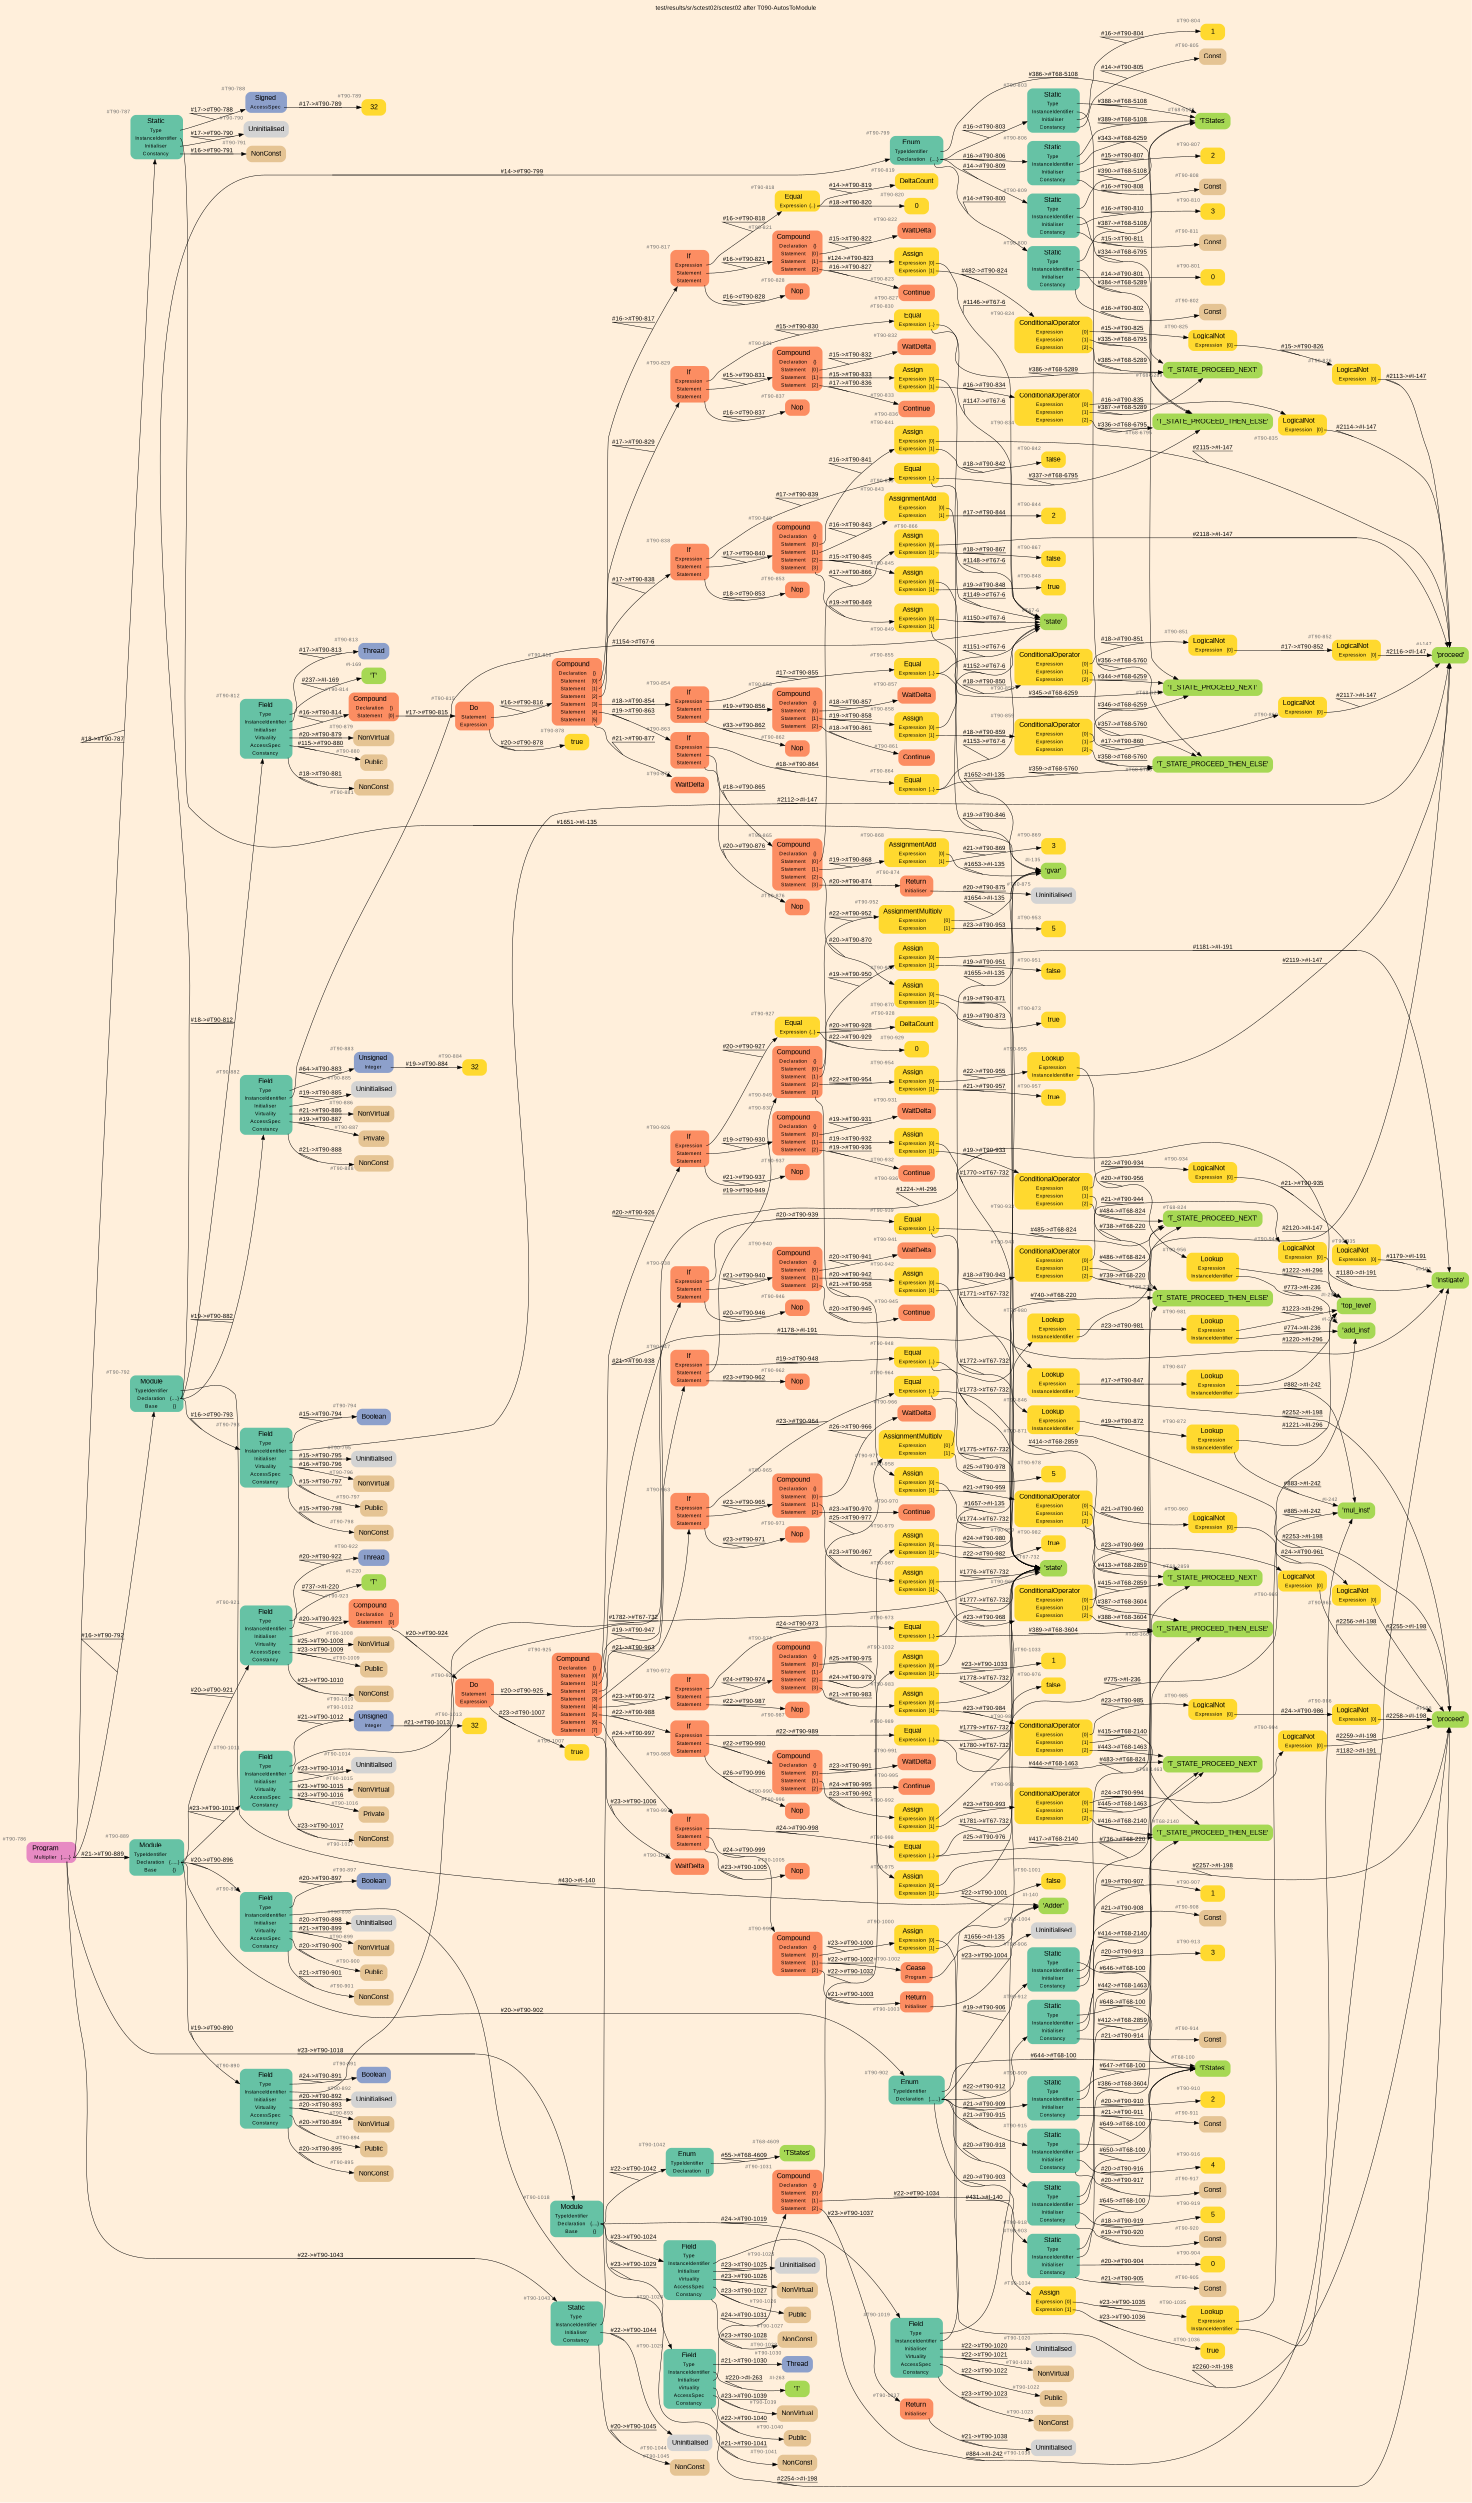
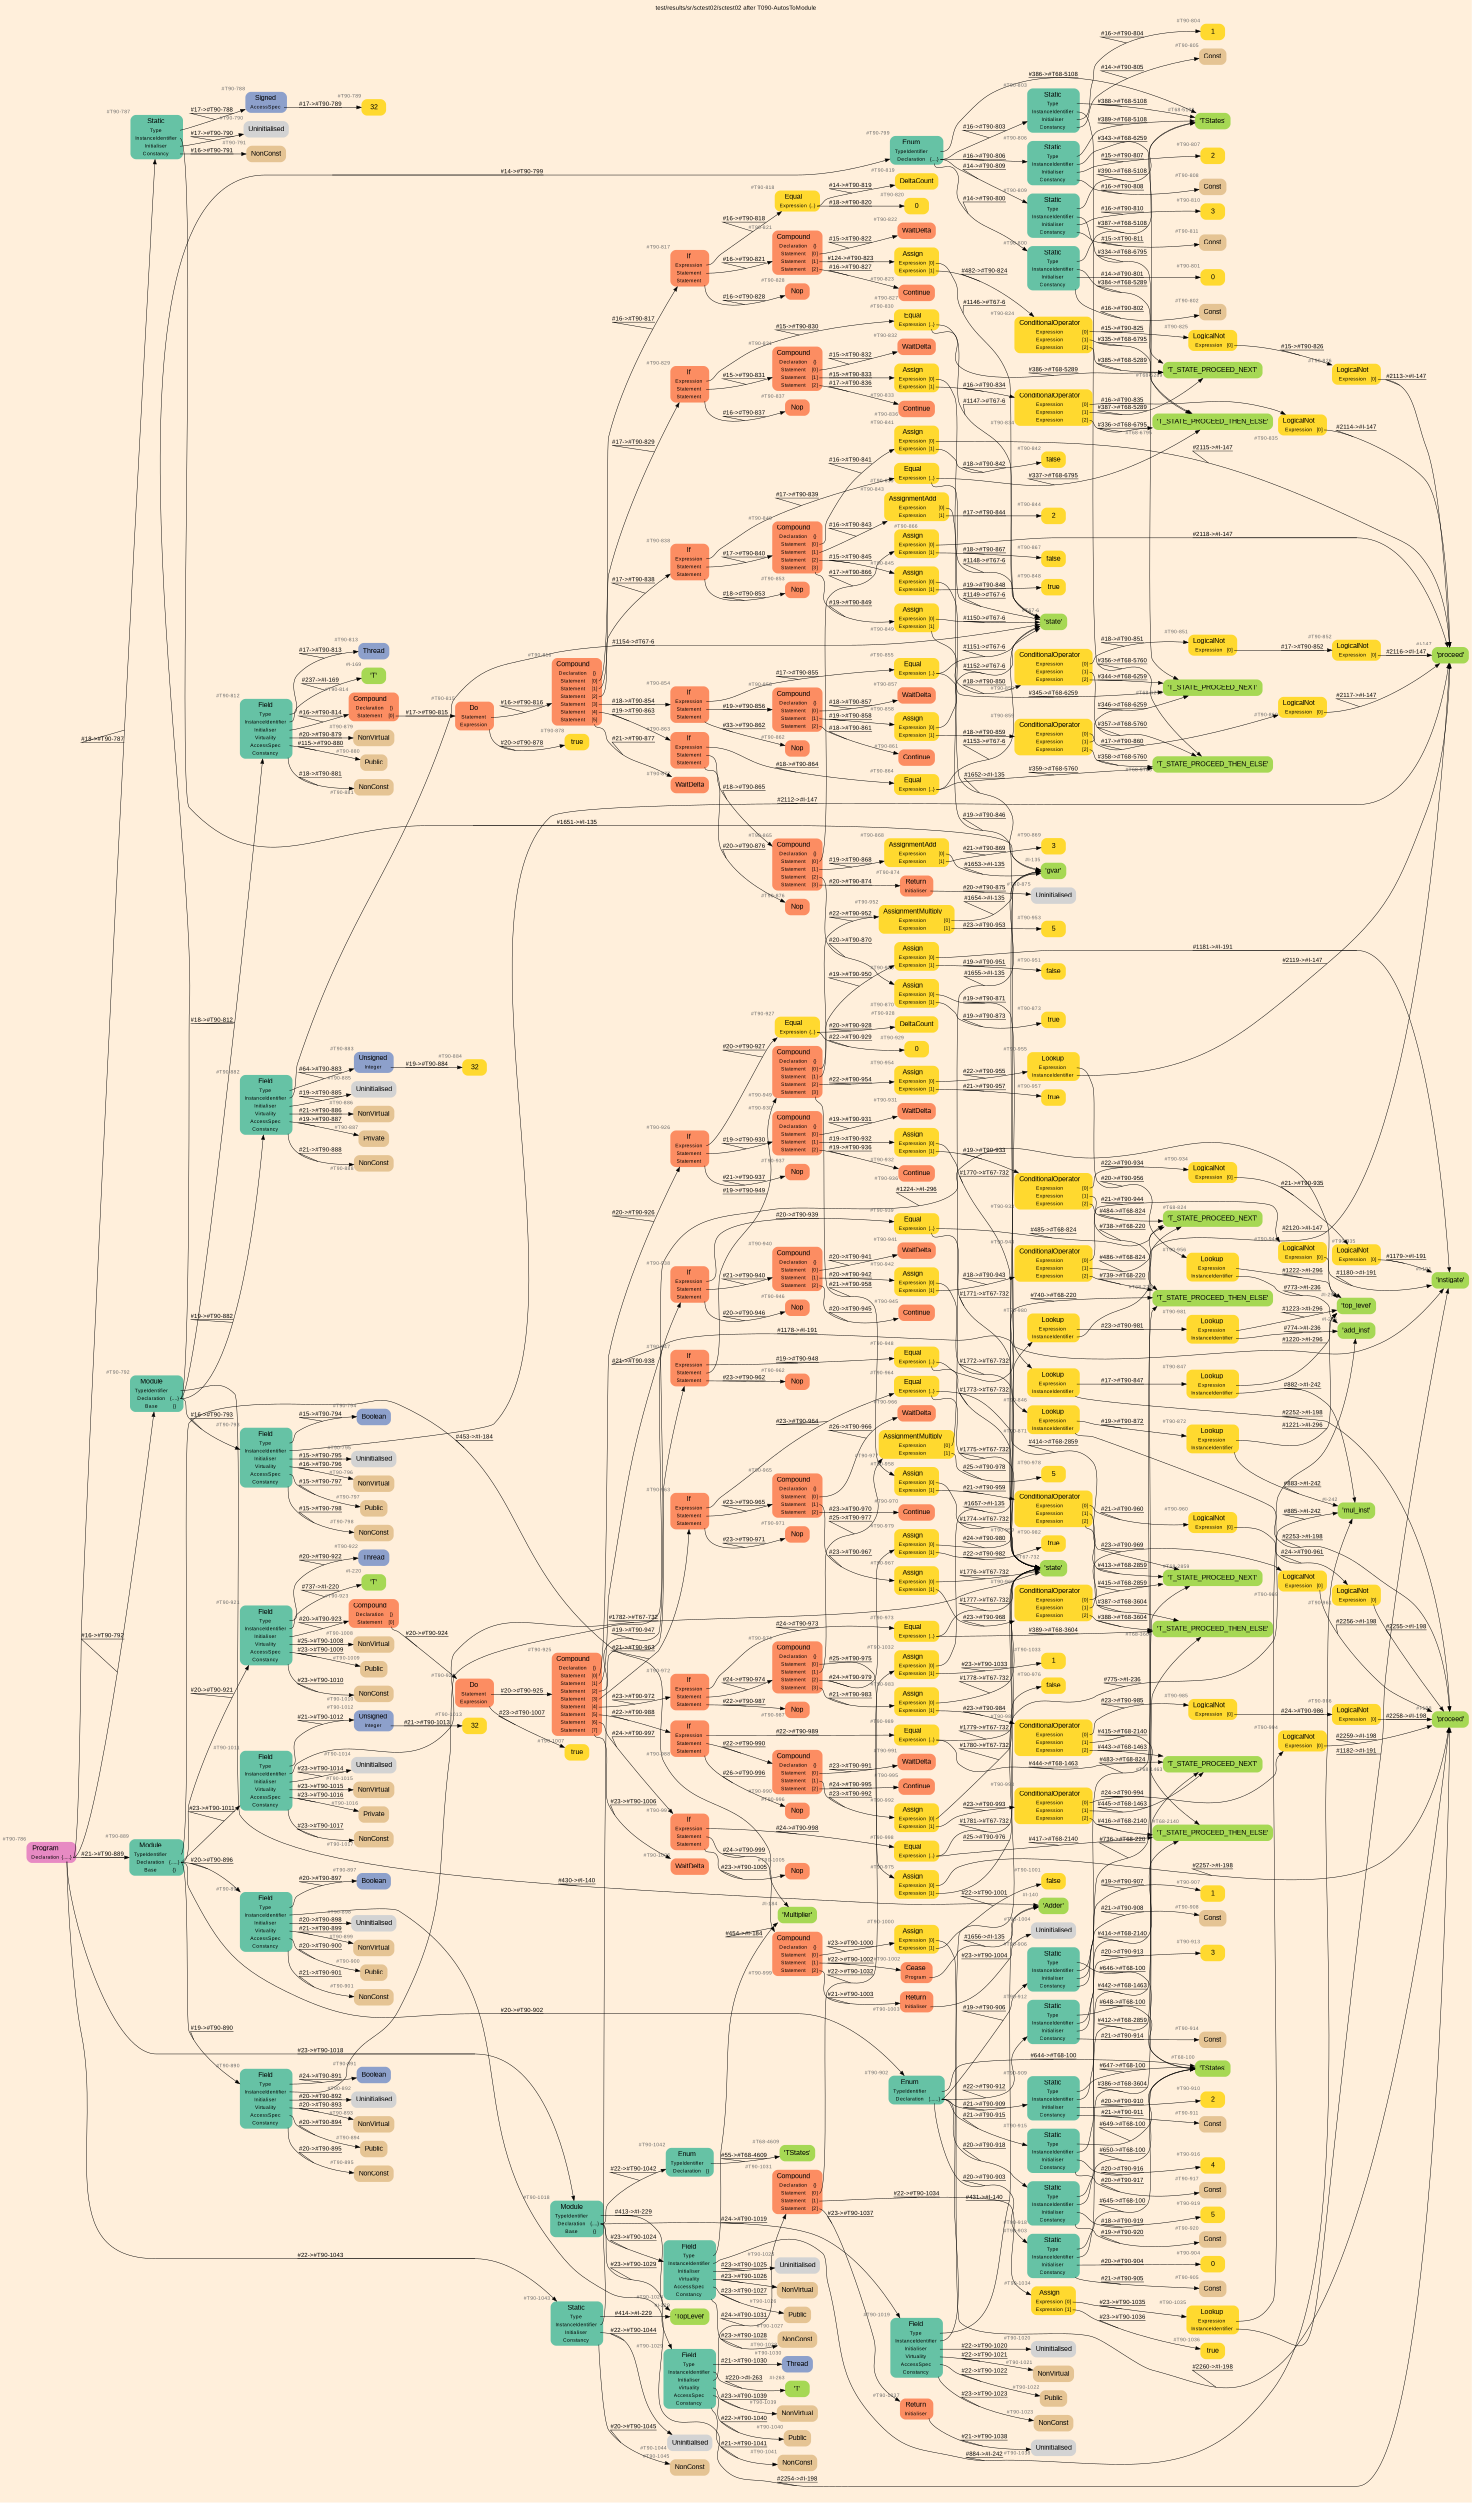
node "Program": text "Multiplier" -> "Declaration"
node "'Multiplier'": added
node "'TopLevel'": added
